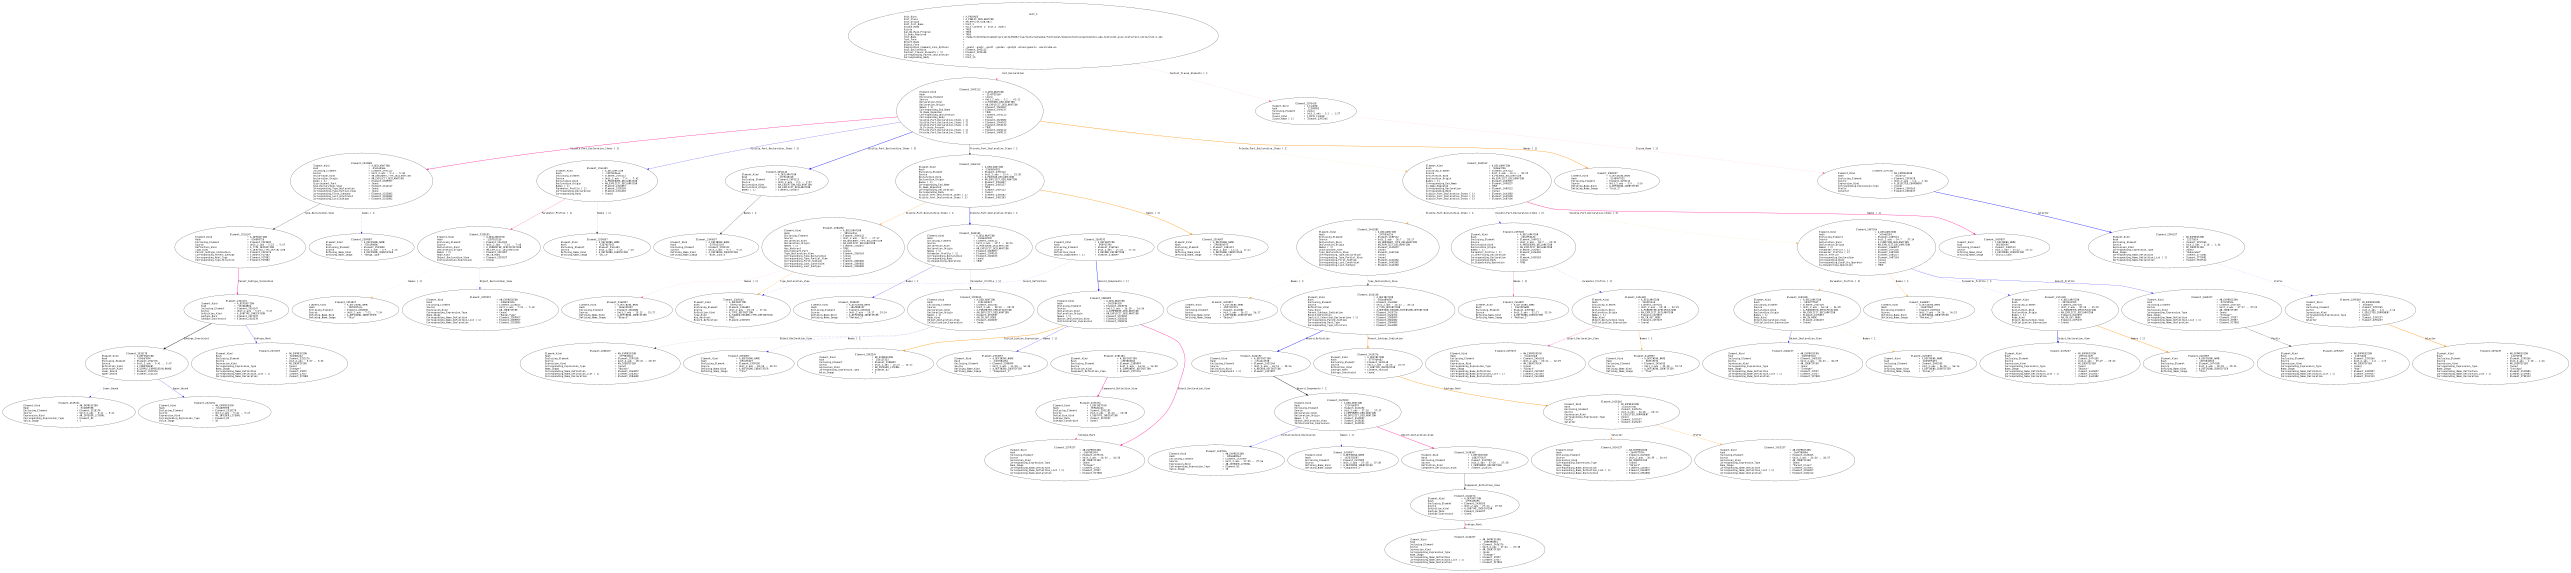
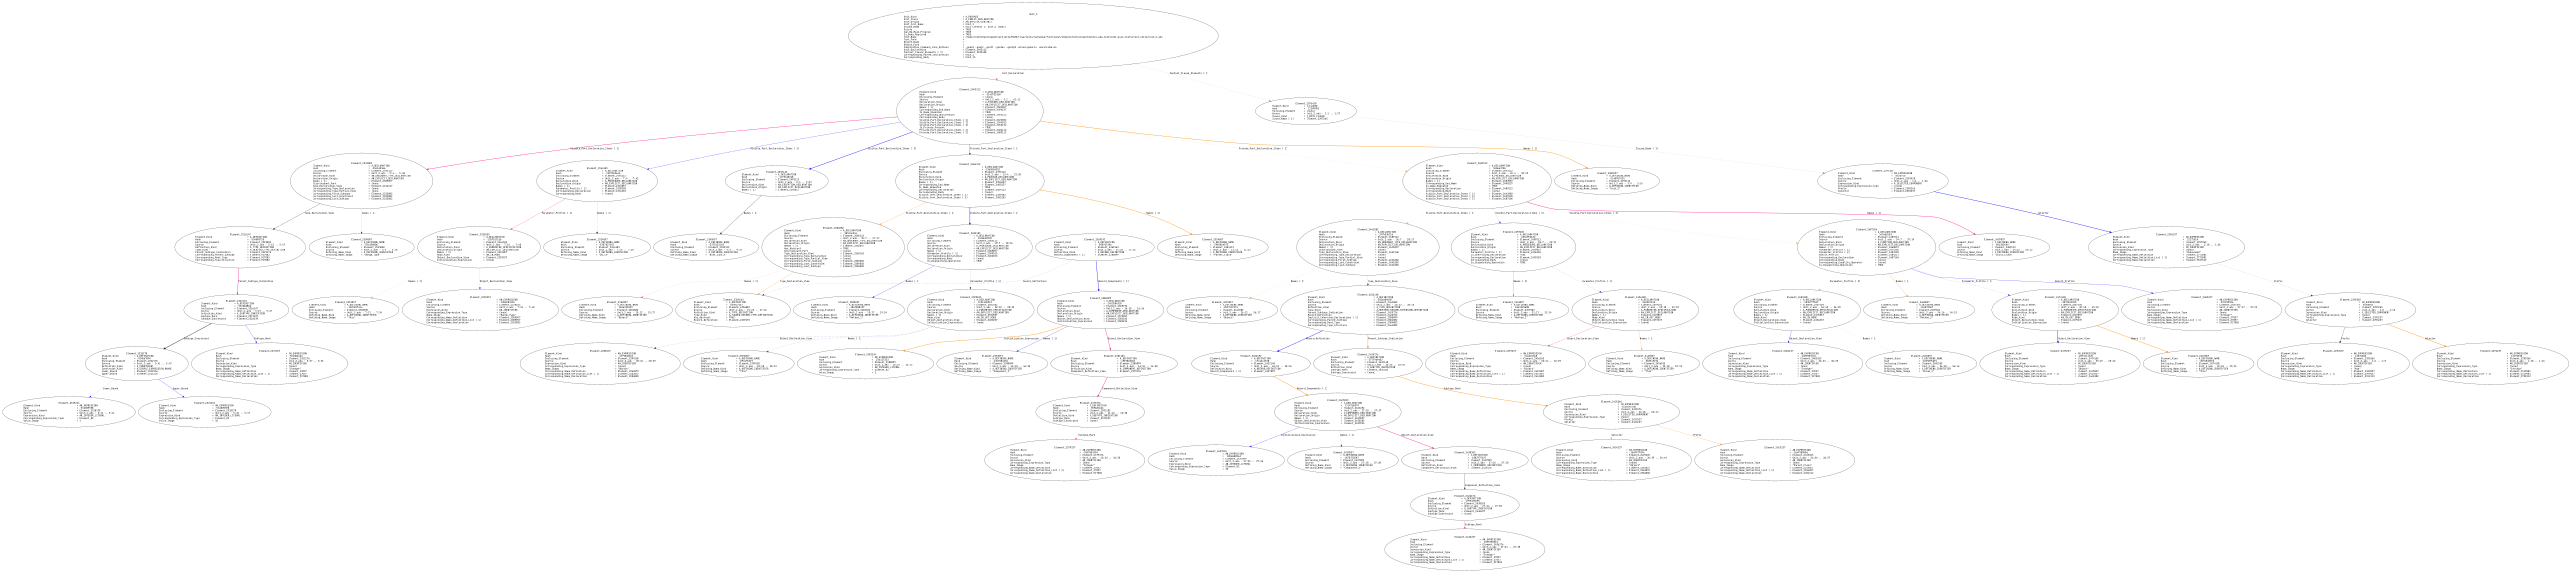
edge "Element_2485237" -> "Element_2292237": now "Element_2295265" -> "Element_2292237"
edge "Element_2380099" -> "Element_2379237": now "Element_2380099" -> "Element_2381183"
edge "Element_2426192" -> "Element_2437099": color black -> darkorange
